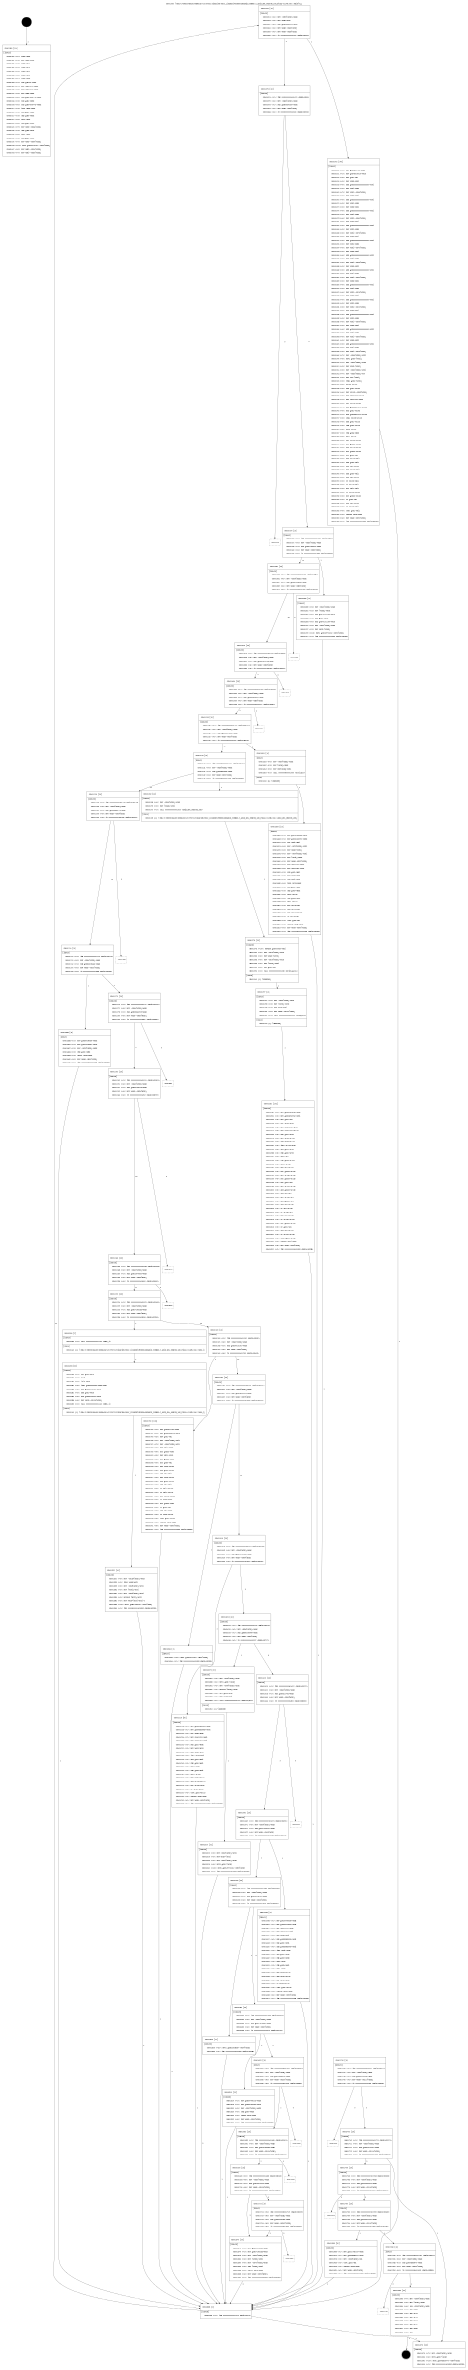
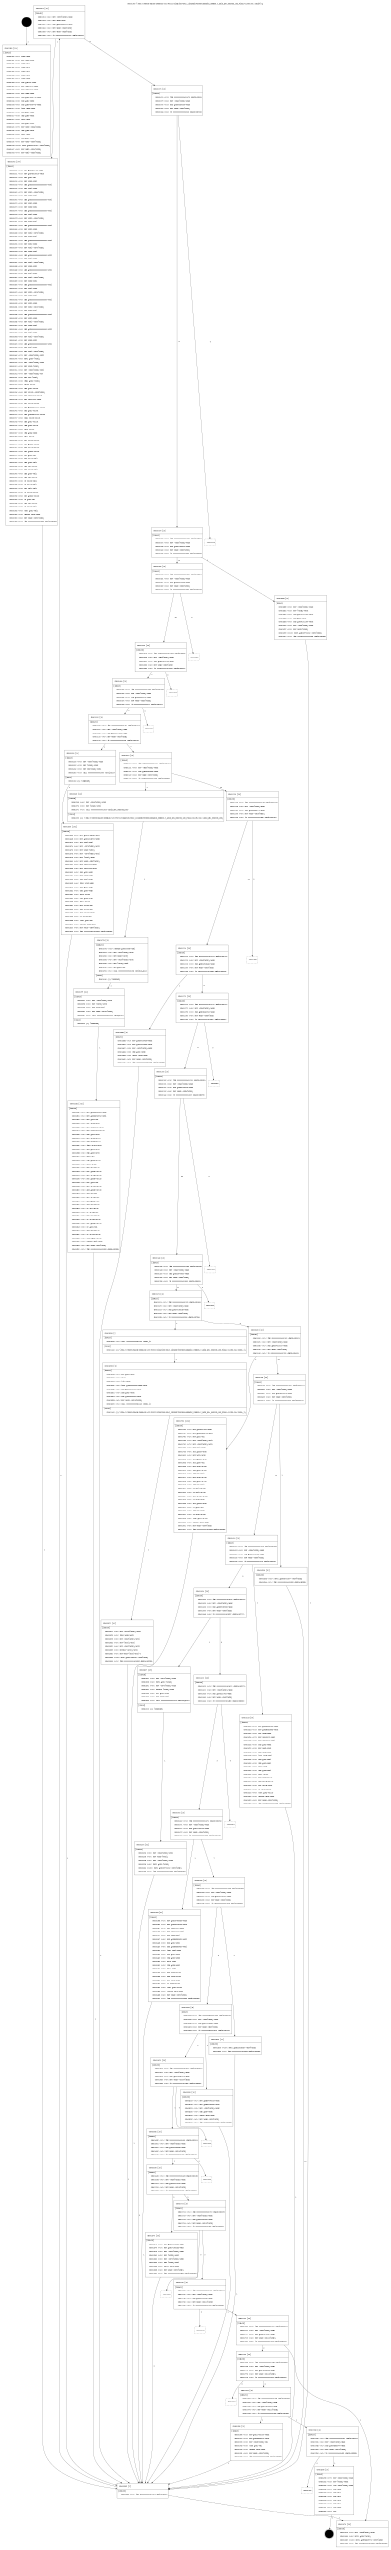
edge "0x401714 [28]" -> "0x401b74 [36]": now "0x401714 [28]" -> "0x401730 [28]"
